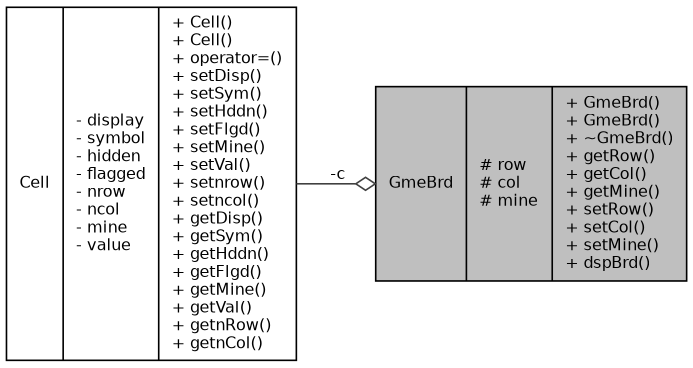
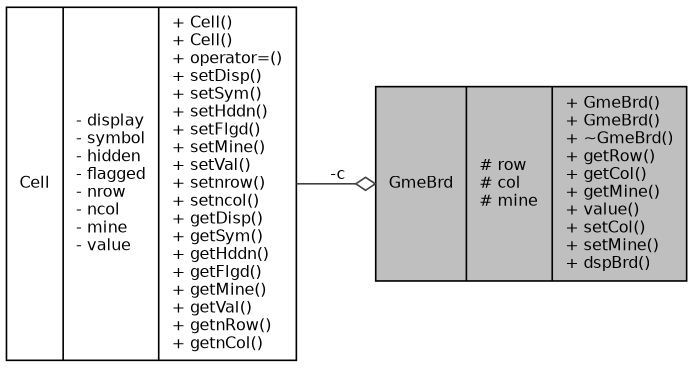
node "GmeBrd": text "+ setRow()" -> "+ value()"
